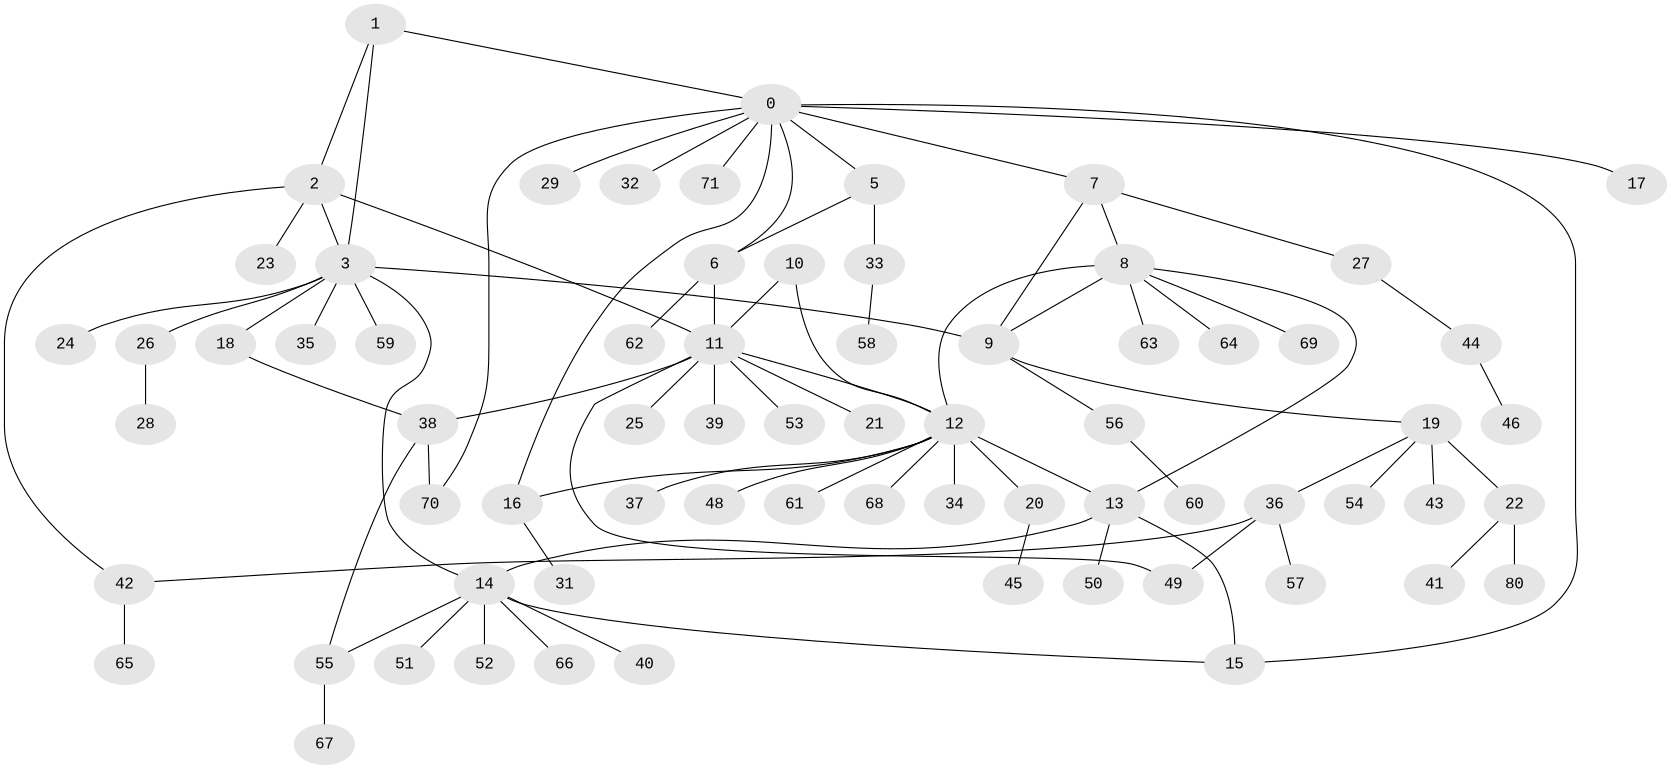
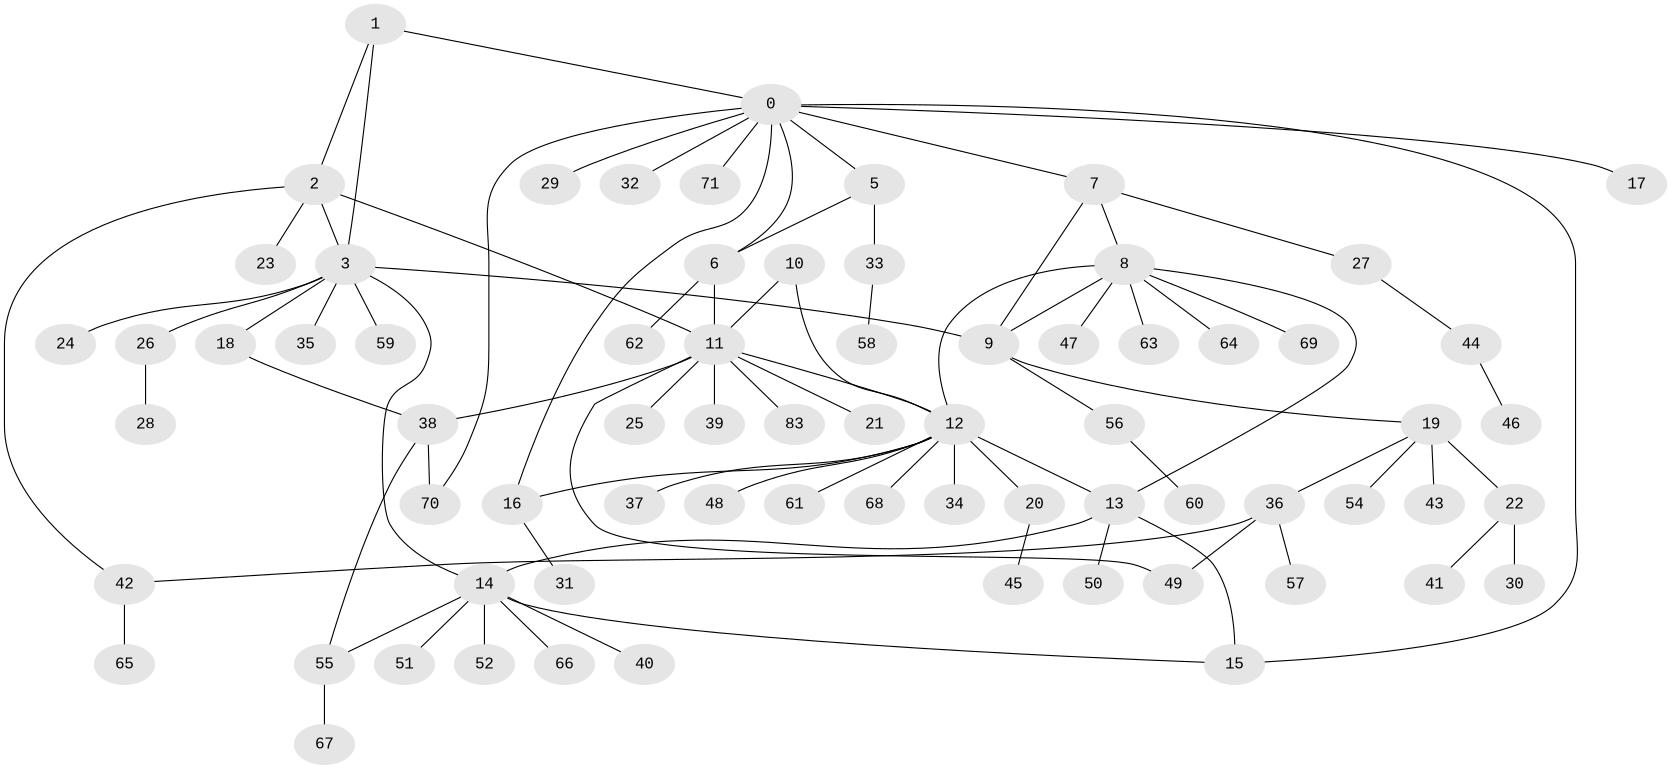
node "47": added
node "53": label "53" -> "83"
node "80": label "80" -> "30"
